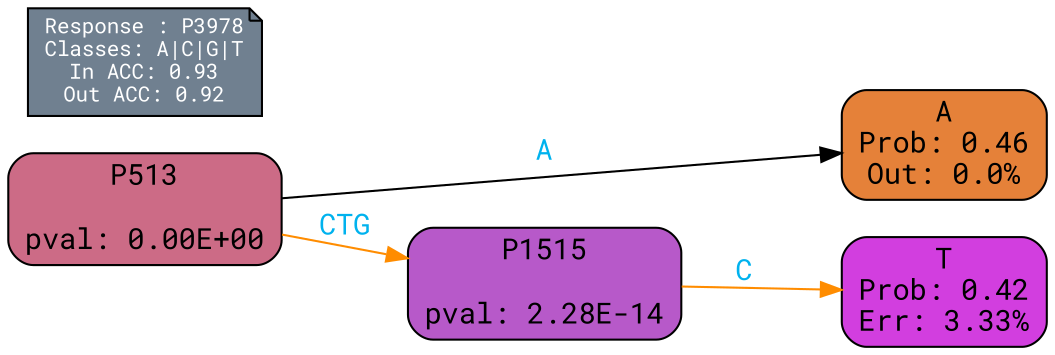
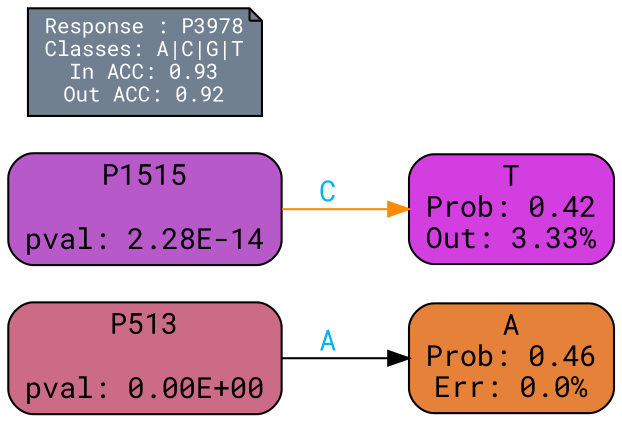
node "A Prob: 0.46 Out: 0.0%": label "A Prob: 0.46 Out: 0.0%" -> "A Prob: 0.46 Err: 0.0%"
edge "P513 pval: 0.00E+00" -> "P1515 pval: 2.28E-14": removed, label "CTG"
node "T Prob: 0.42 Err: 3.33%": label "T Prob: 0.42 Err: 3.33%" -> "T Prob: 0.42 Out: 3.33%"
